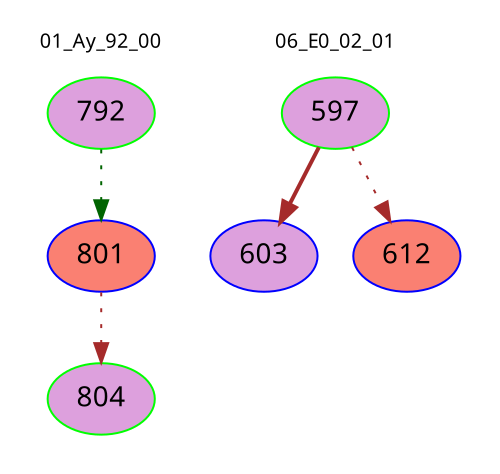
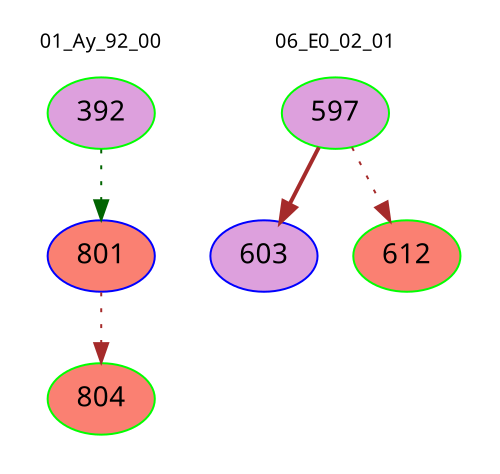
node "792": label "792" -> "392"
node "612": color blue -> green
node "804": fillcolor plum -> salmon
